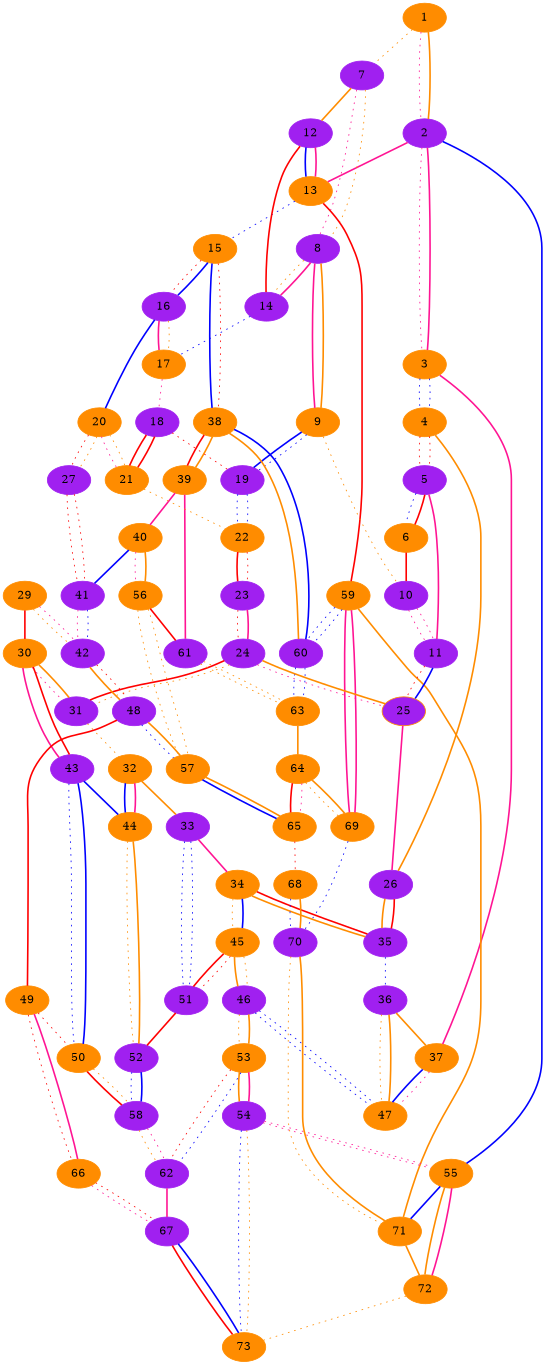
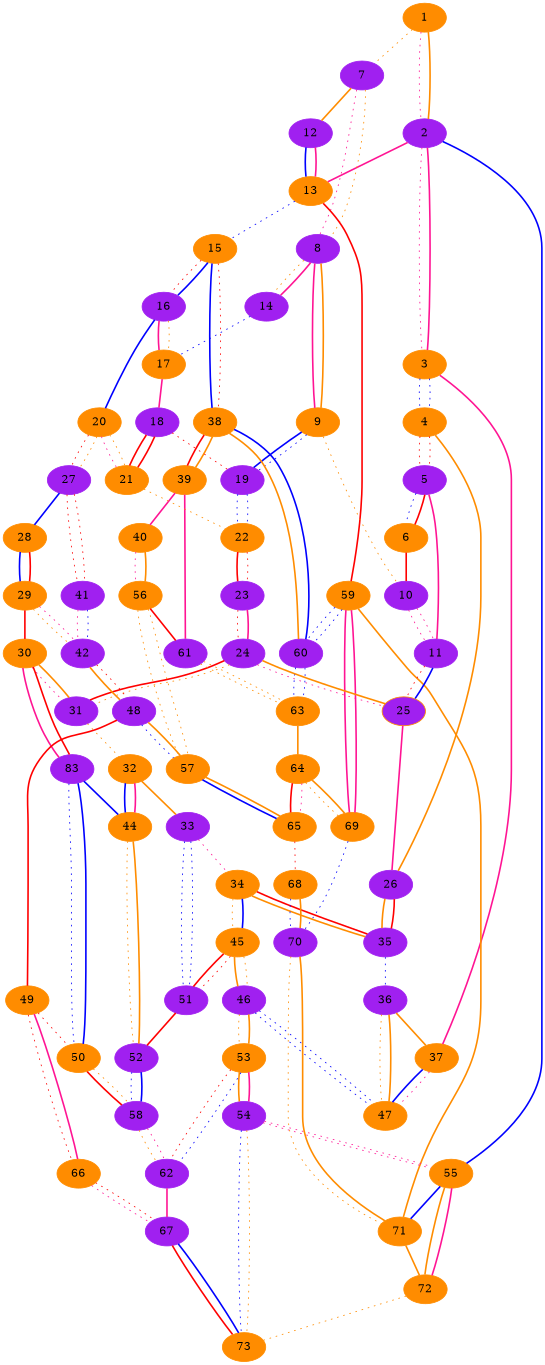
edge "12" -- "14": removed
edge "17" -- "18": style dotted -> bold
node "28": added
edge "40" -- "41": removed
node "43": label "43" -> "83"
edge "33" -- "34": style bold -> dotted
